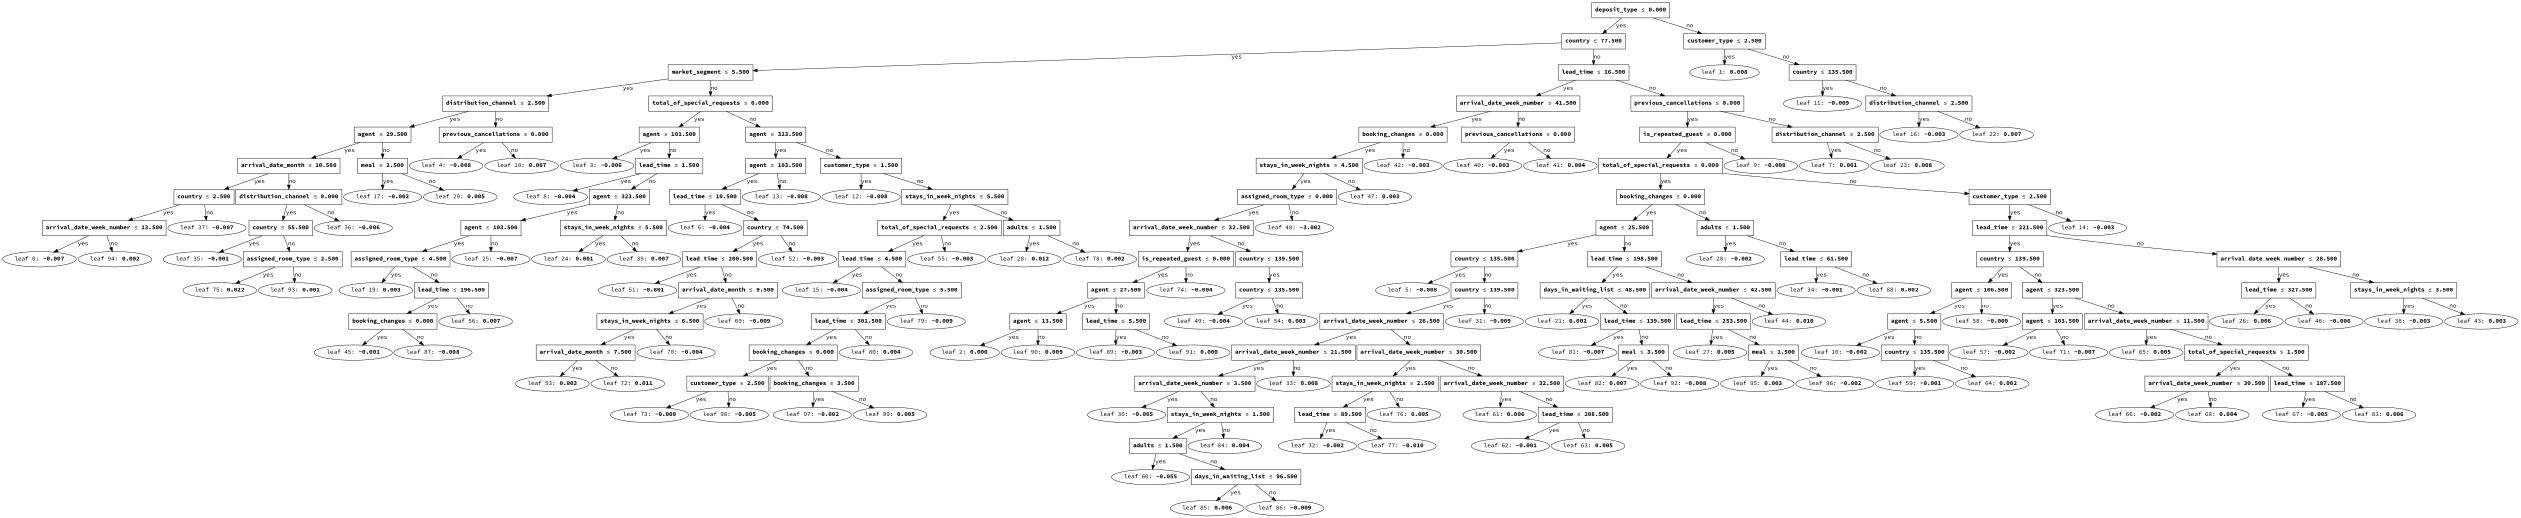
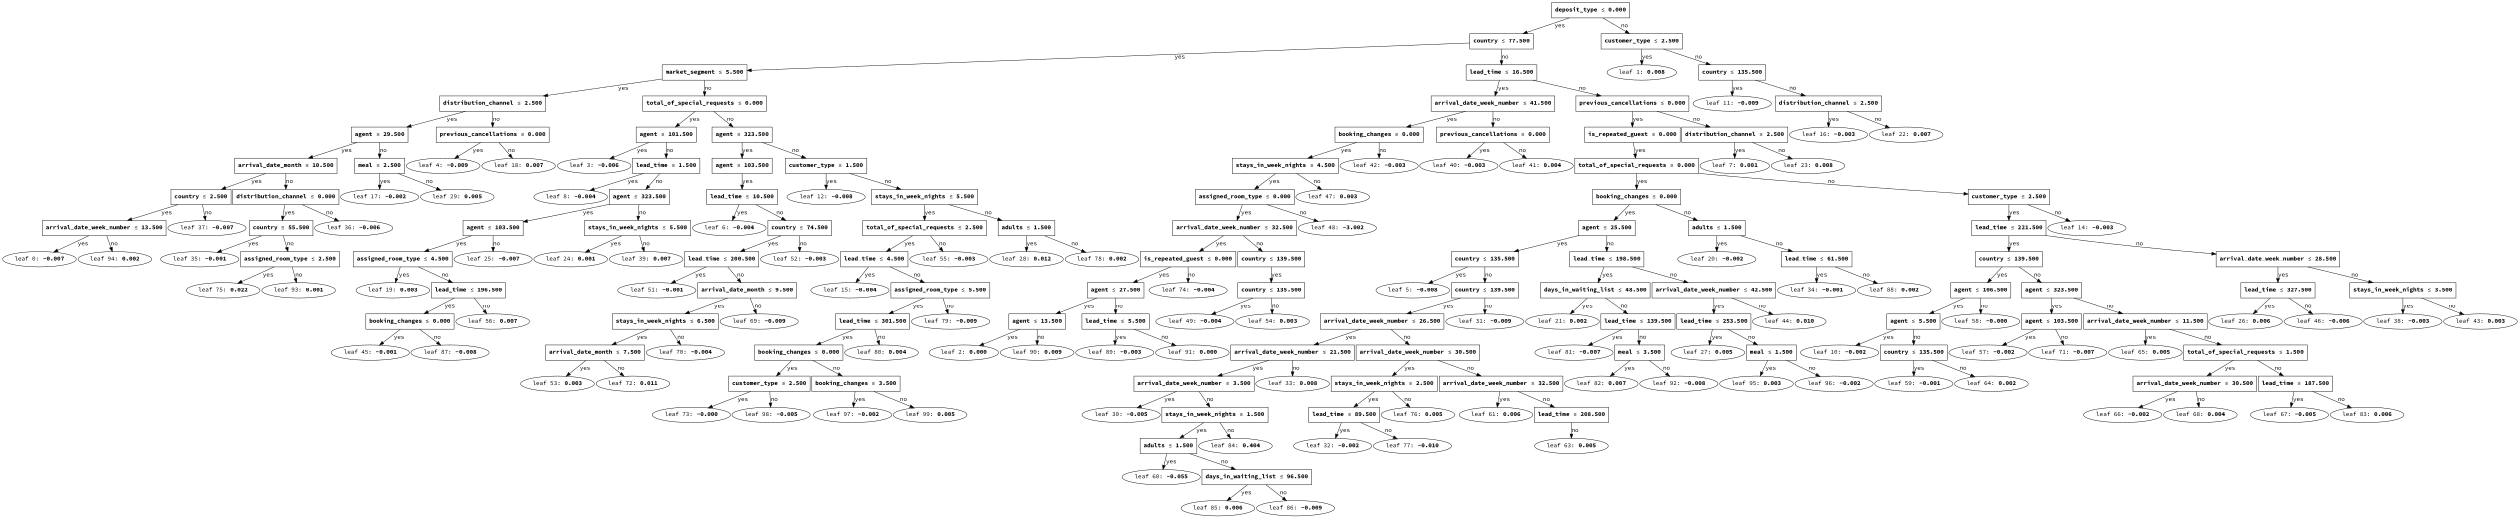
node "leaf 4:": text "-0.008" -> "-0.009"
node "leaf 9:": removed
node "leaf 13:": removed
node "leaf 51:": text "-0.801" -> "-0.001"
node "leaf 84:": text "0.004" -> "0.404"
node "leaf 62:": removed
